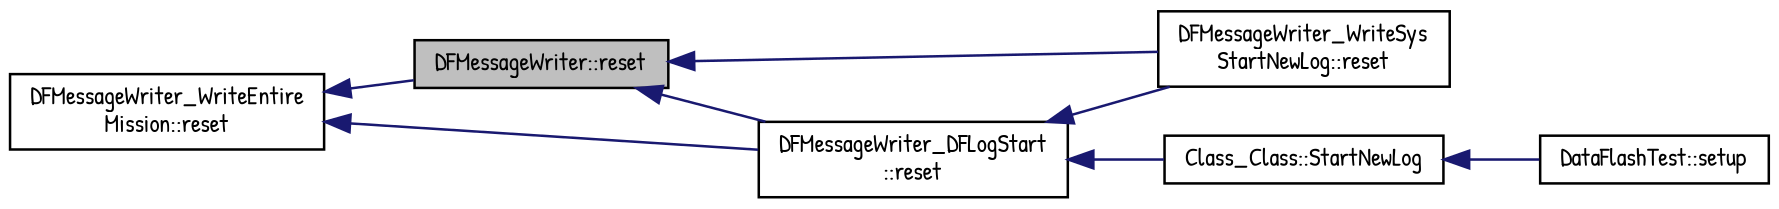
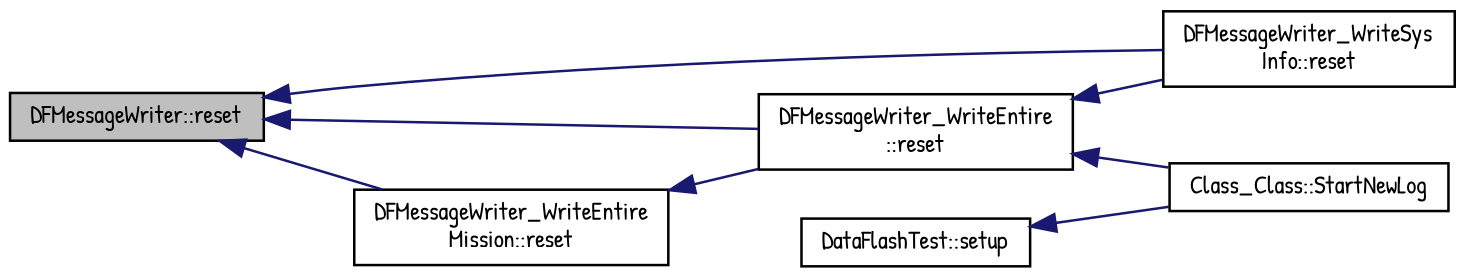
node "DFMessageWriter_WriteSys StartNewLog::reset": label "DFMessageWriter_WriteSys StartNewLog::reset" -> "DFMessageWriter_WriteSys Info::reset"
edge "DFMessageWriter::reset" -> "DFMessageWriter_WriteEntire Mission::reset": reversed
node "DFMessageWriter_DFLogStart ::reset": label "DFMessageWriter_DFLogStart ::reset" -> "DFMessageWriter_WriteEntire ::reset"
edge "DataFlashTest::setup" -> "Class_Class::StartNewLog": reversed
